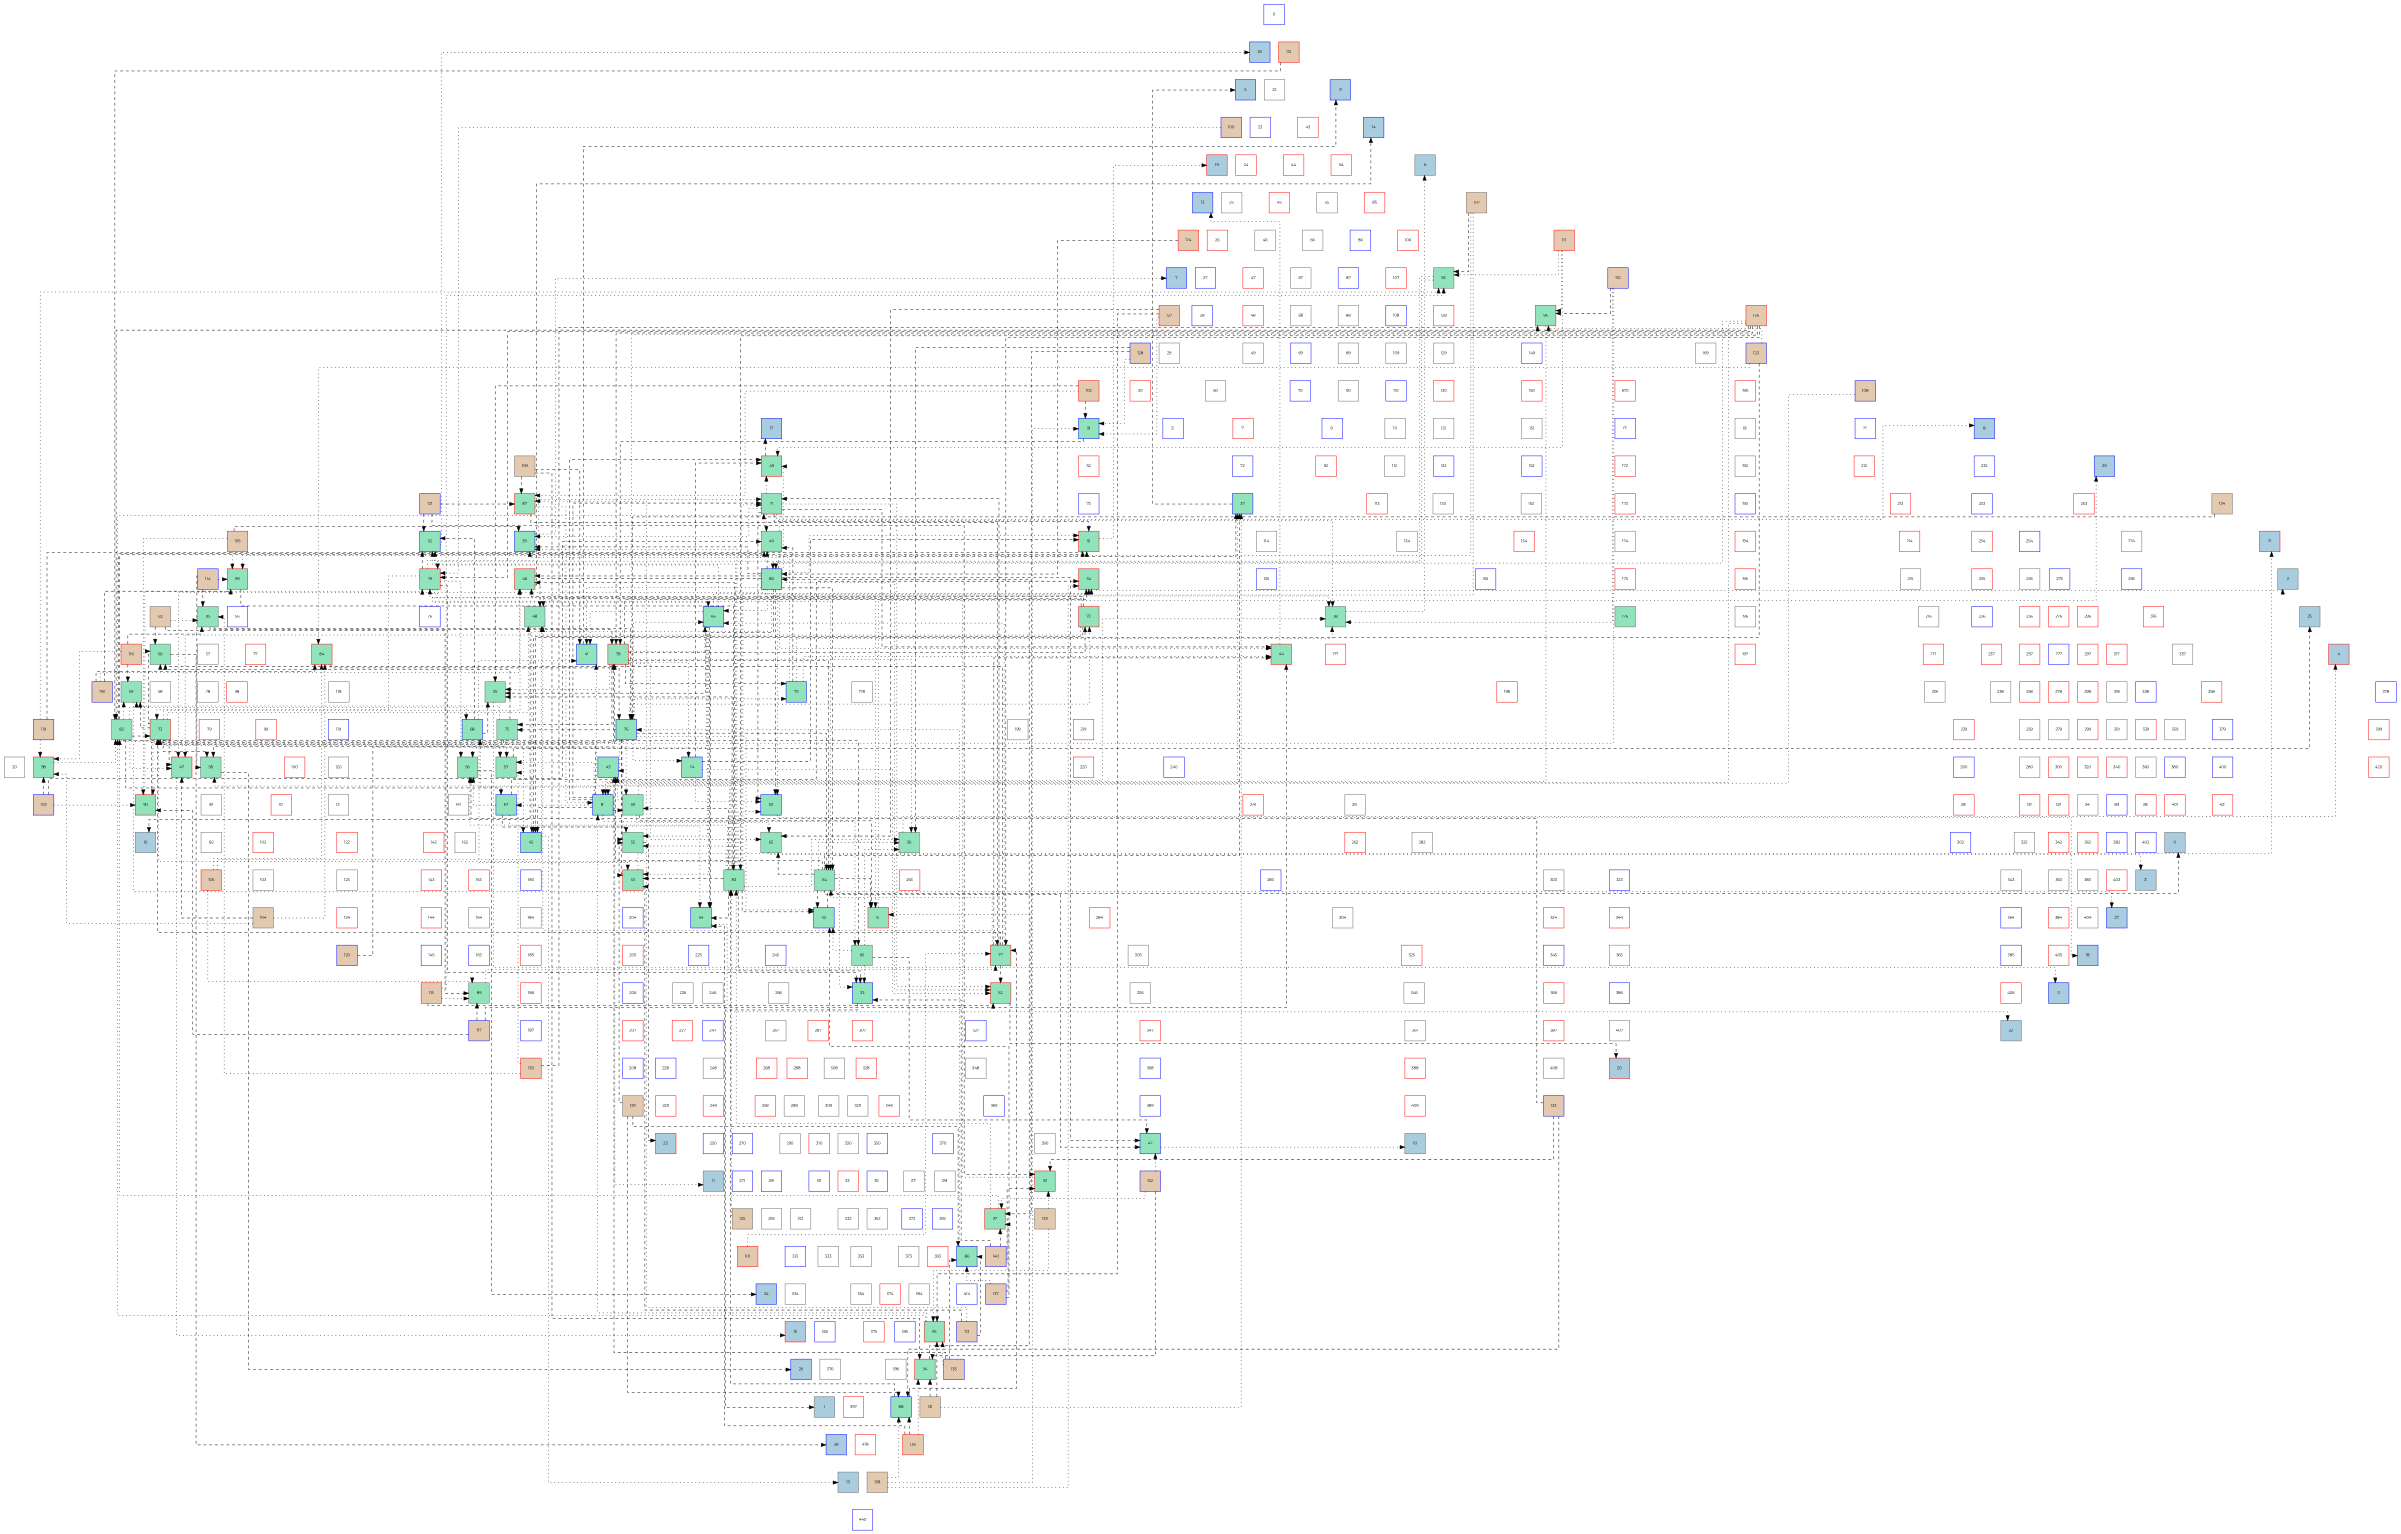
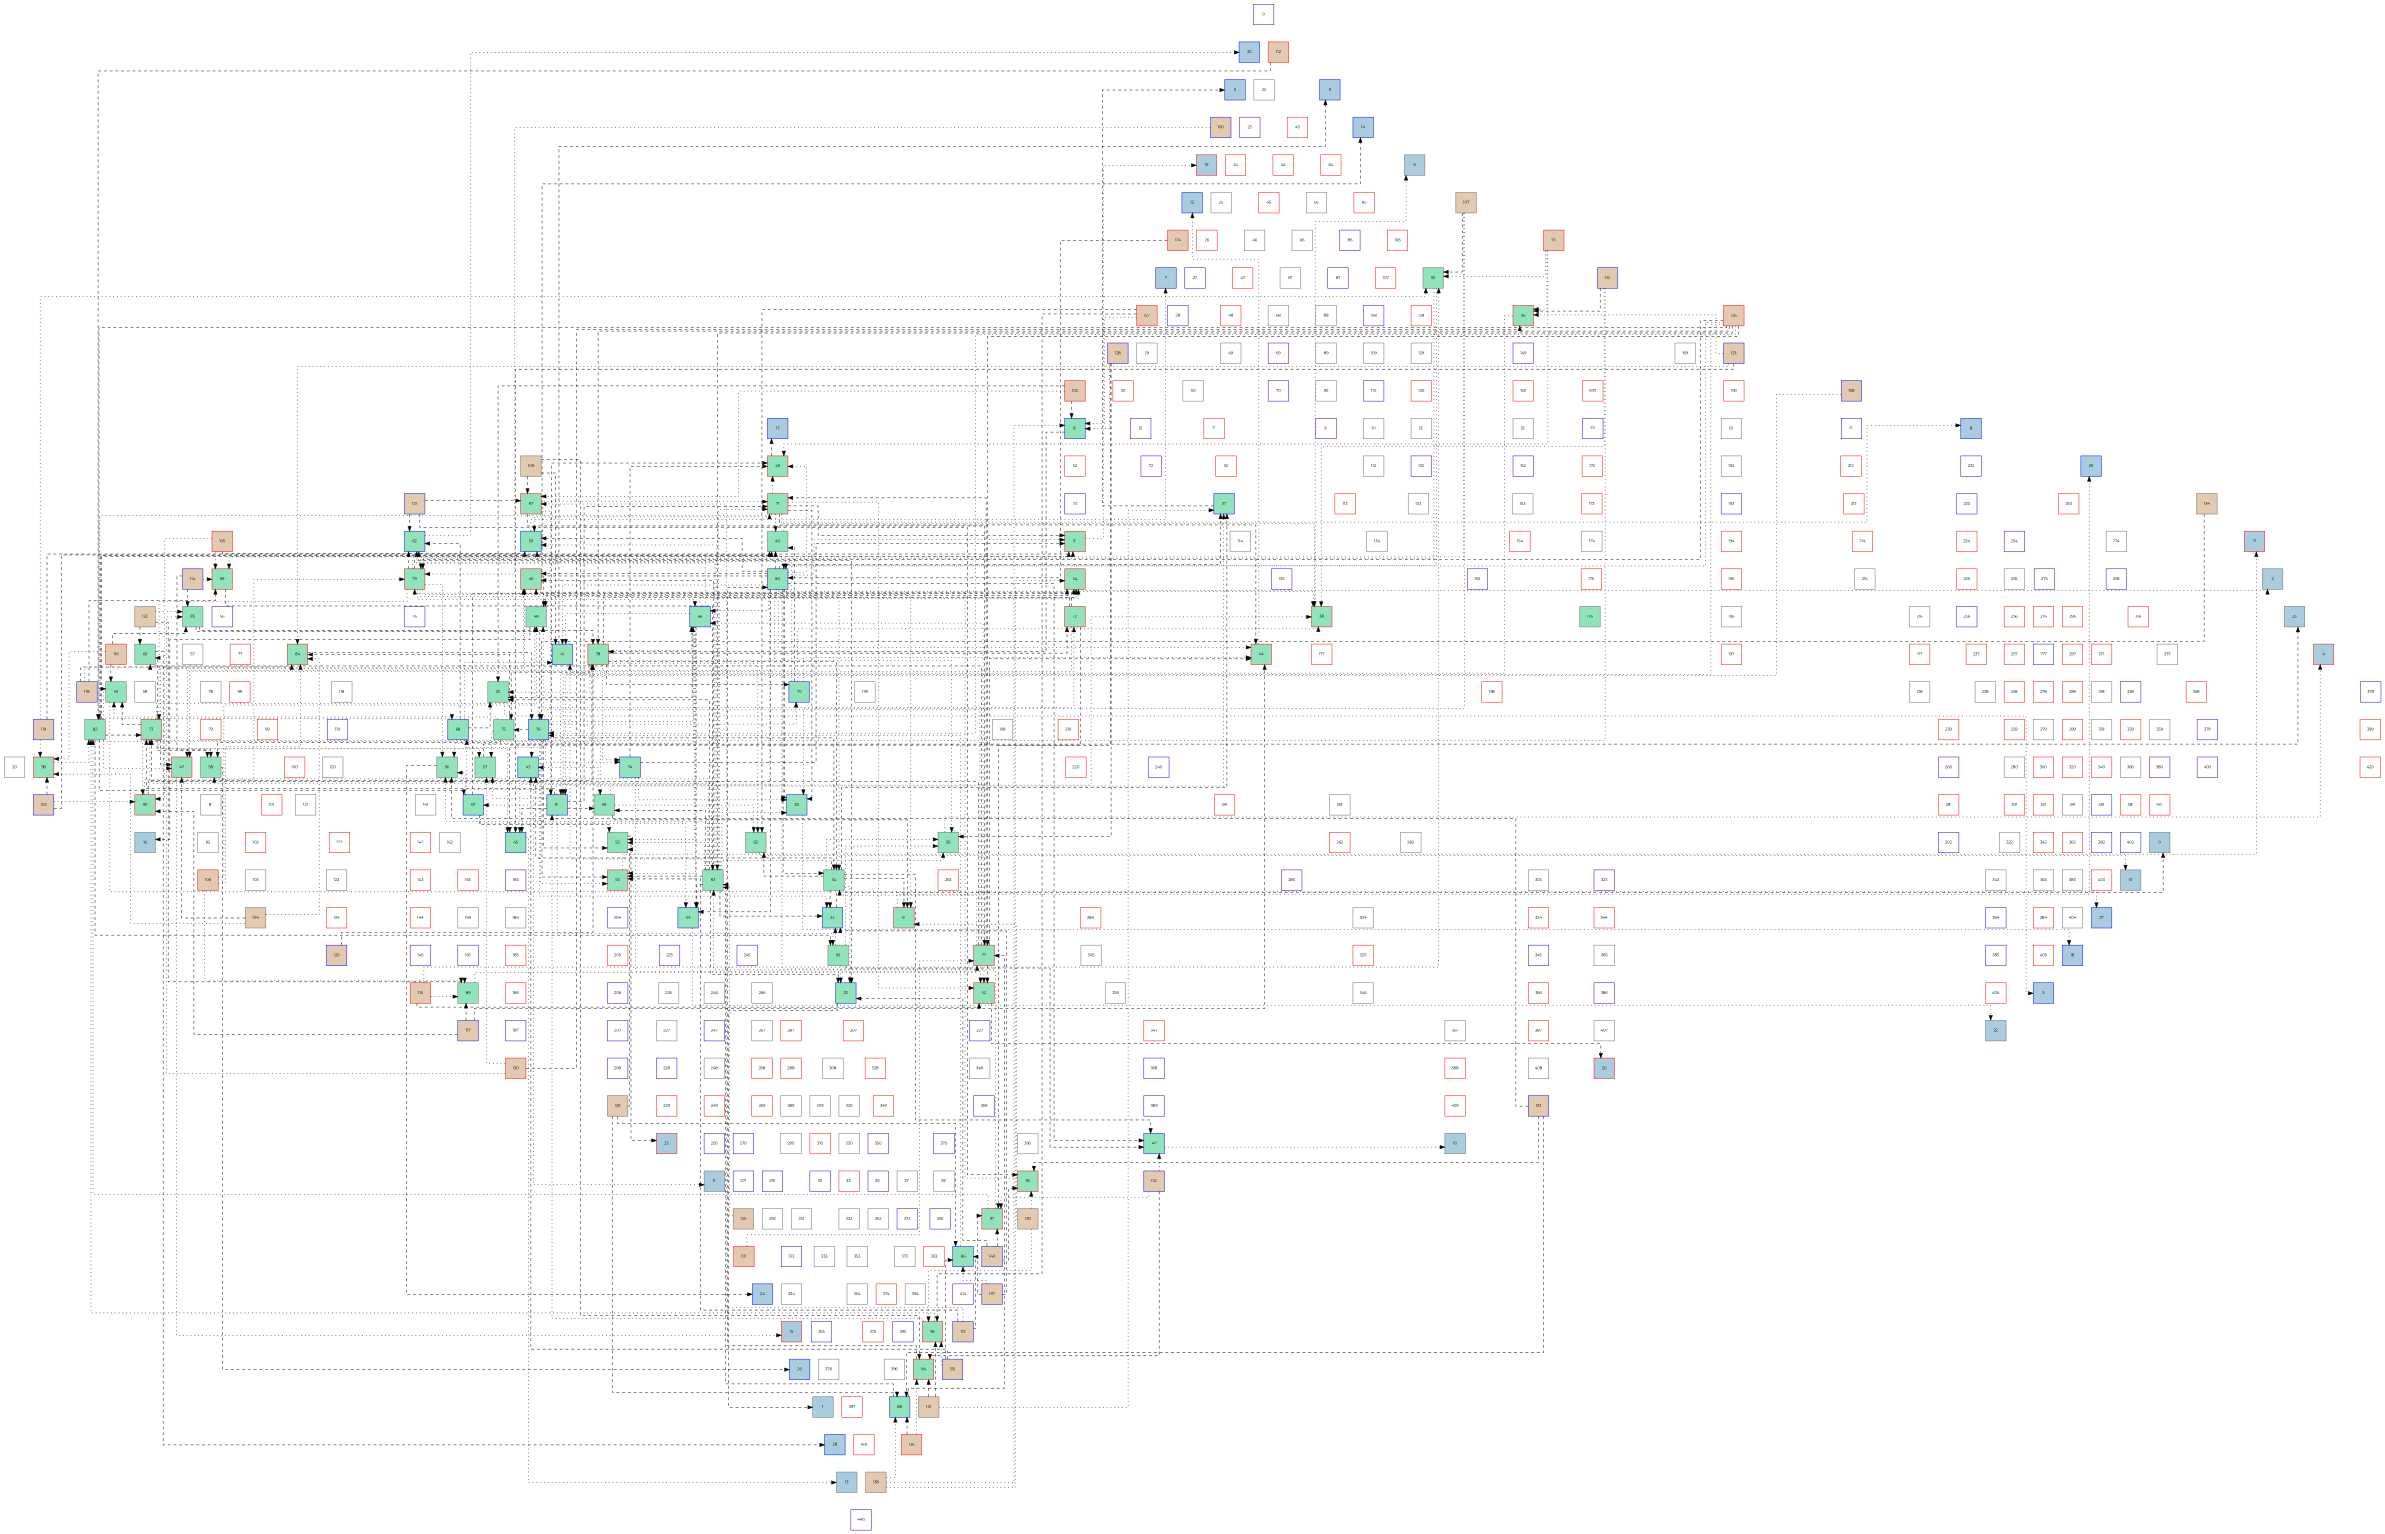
node "38": color gray40 -> red
edge "75" -> "60": now "75" -> "84"
node "259": color gray40 -> red
node "421": removed
node "207": color red -> blue
node "227": color red -> gray40
edge "136" -> "54": removed
